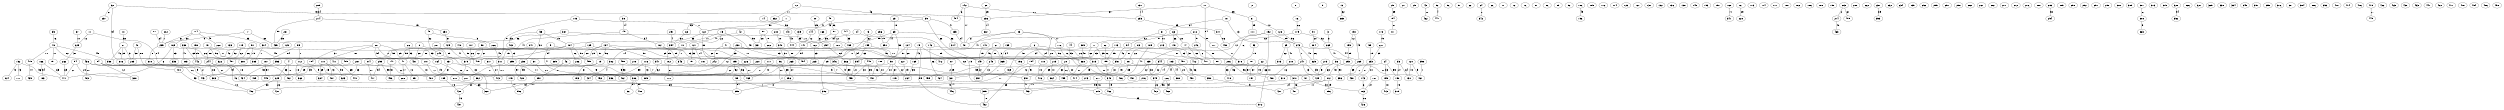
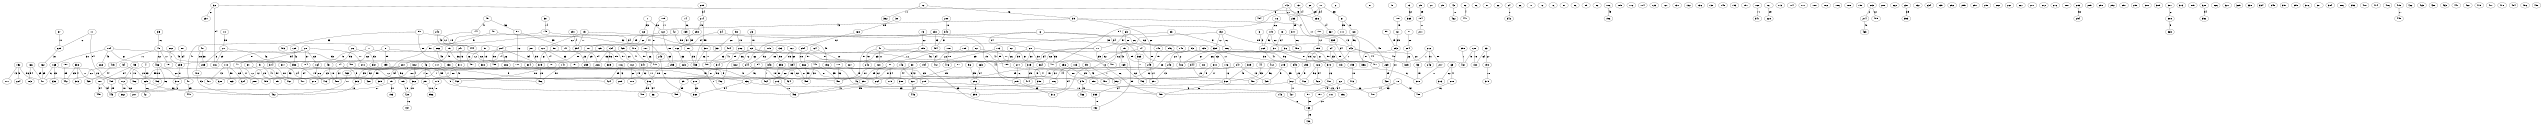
node "475": added
edge "83" -- "351": now "83" -- "491"
edge "24" -- "190": now "24" -- "481"
node "453": added
